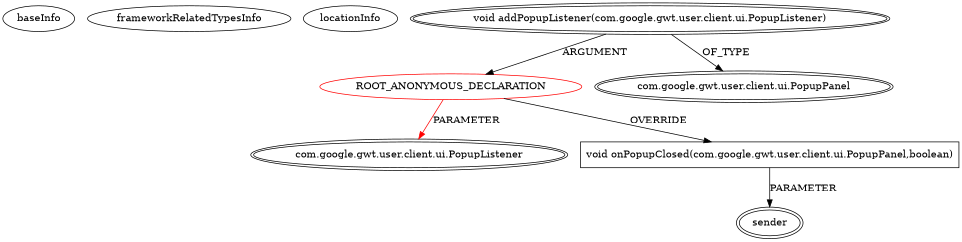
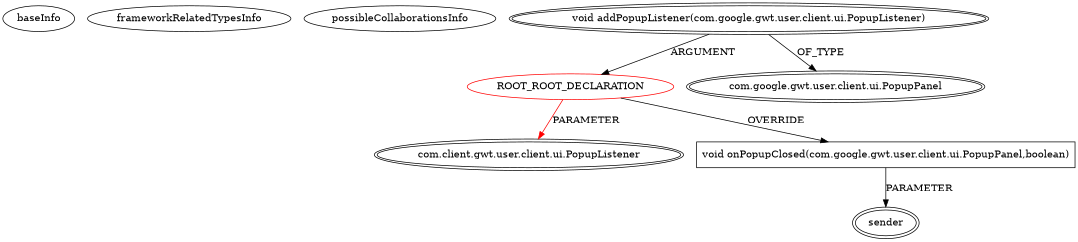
node "locationInfo": removed
node "possibleCollaborationsInfo": added
node "ROOT_ANONYMOUS_DECLARATION": label "ROOT_ANONYMOUS_DECLARATION" -> "ROOT_ROOT_DECLARATION"
node "com.google.gwt.user.client.ui.PopupListener": label "com.google.gwt.user.client.ui.PopupListener" -> "com.client.gwt.user.client.ui.PopupListener"
